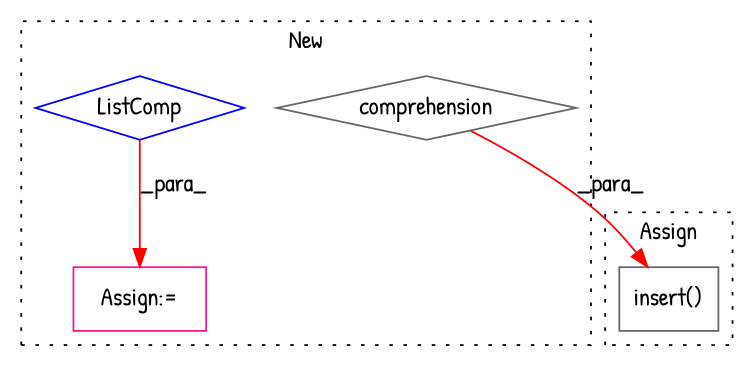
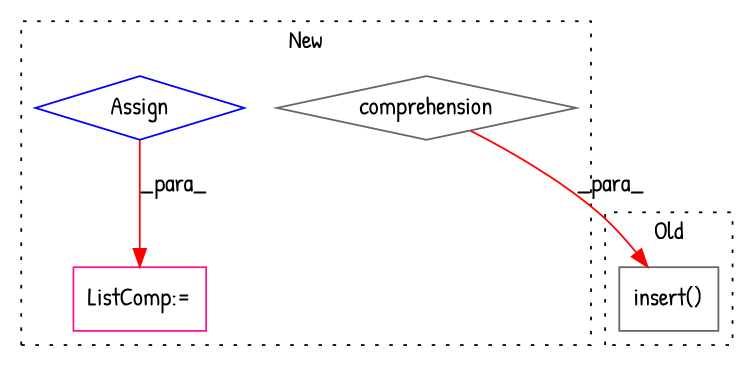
node "ListComp": label "ListComp" -> "Assign"
cluster "Assign": label "Assign" -> "Old"
node "Assign:=": label "Assign:=" -> "ListComp:="
